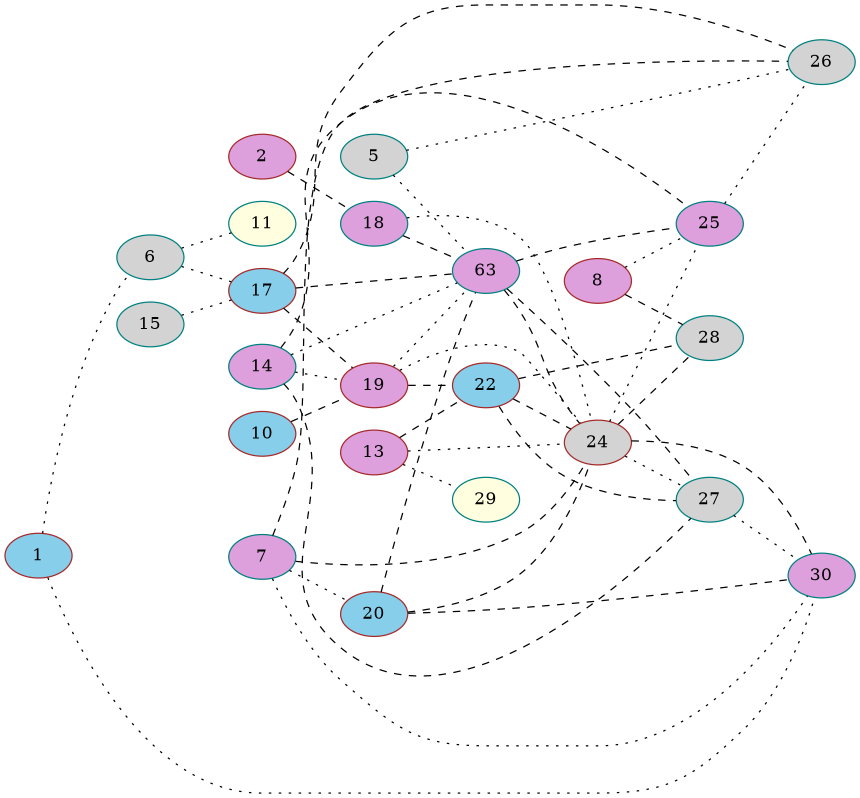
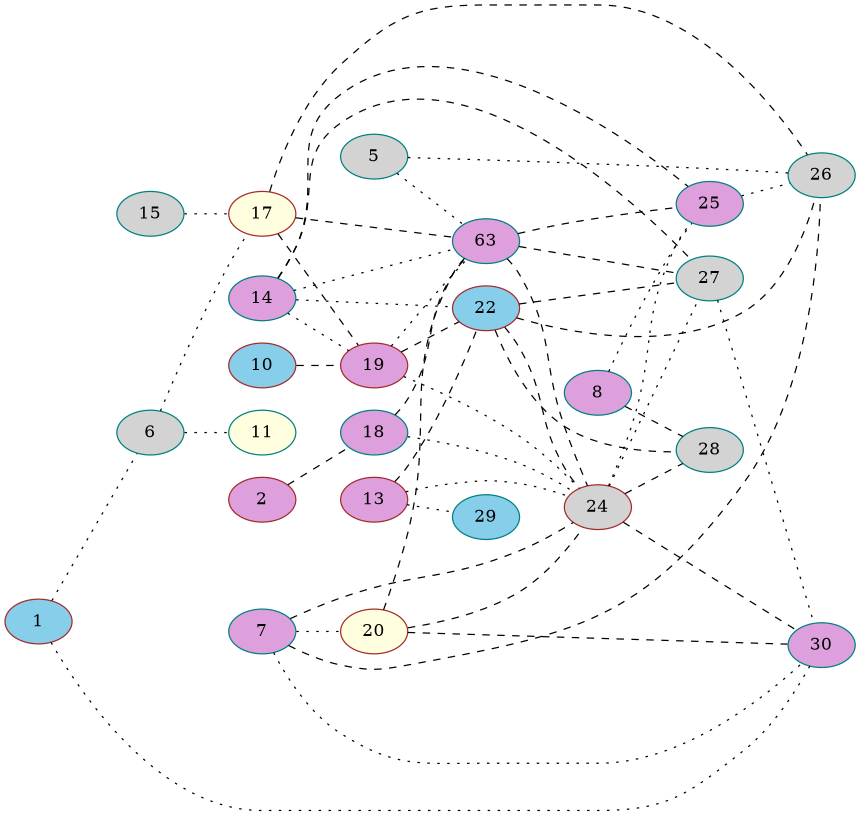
node "8": color brown -> teal
node "17": fillcolor skyblue -> lightyellow
edge "14" -- "22": added
edge "26" -- "22": added
node "29": fillcolor lightyellow -> skyblue
node "20": fillcolor skyblue -> lightyellow
